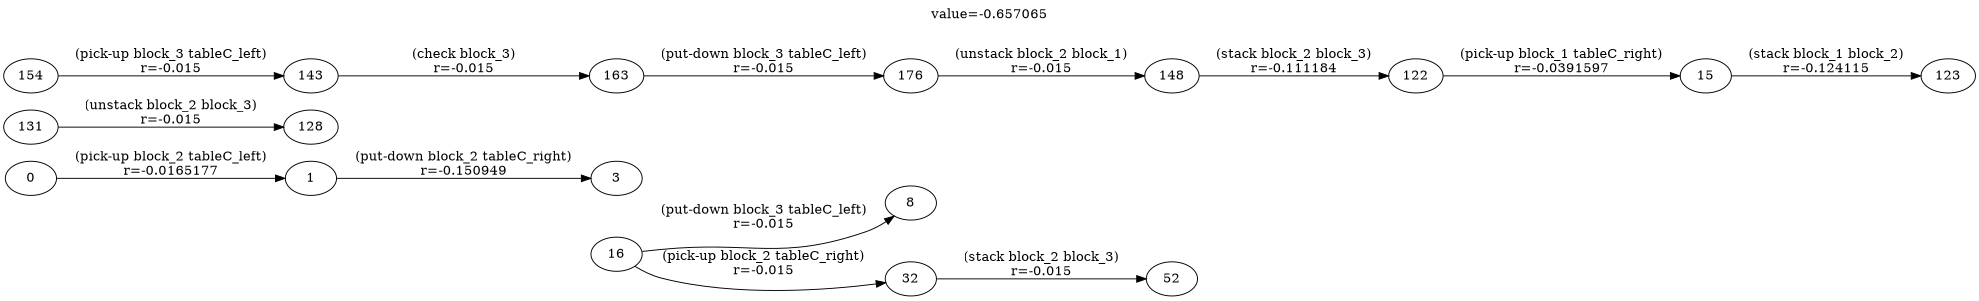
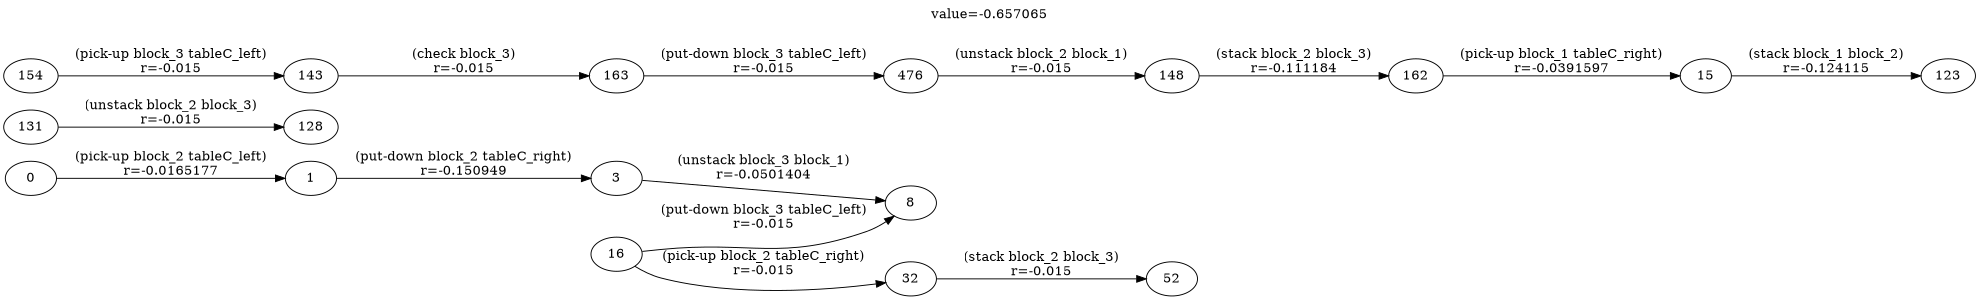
node "176": label "176" -> "476"
node "122": label "122" -> "162"
edge "3" -> "8": added, label "(unstack block_3 block_1) r=-0.0501404"
